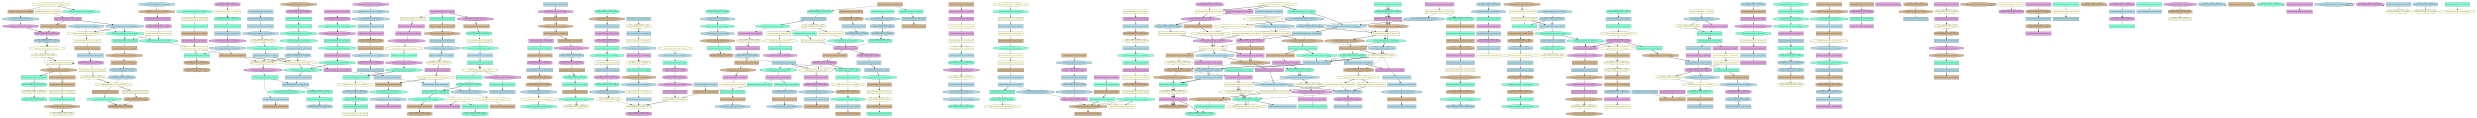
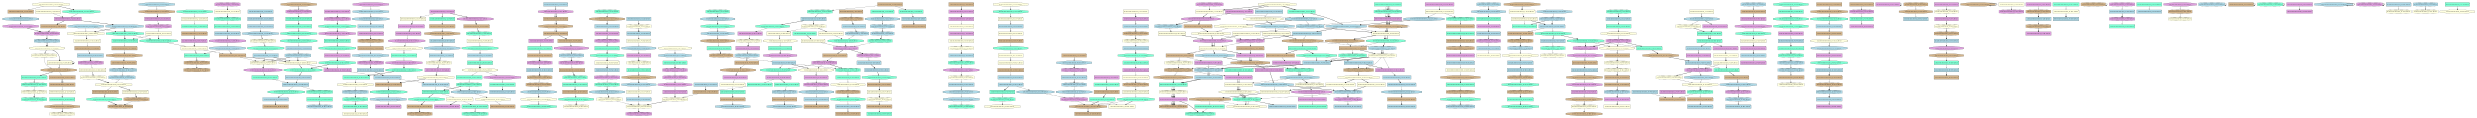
edge "11100000000010011011_8-28:6-LEN:20" -> "11100000000010011011_8-28:5-LEN:20": now "11110000000001001101_7-27:5-LEN:20" -> "11100000000010011011_8-28:5-LEN:20"
edge "00000000010001101101_11-31:17-LEN:20" -> "00000010001101101111_14-34:14-LEN:20": now "00000001000110110111_13-33:15-LEN:20" -> "00000010001101101111_14-34:14-LEN:20"
